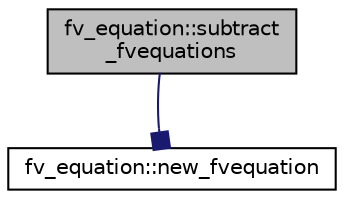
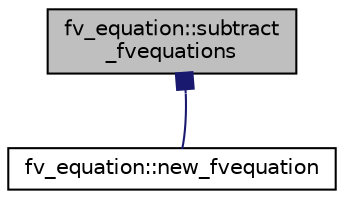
edge "fv_equation::subtract _fvequations" -> "fv_equation::new_fvequation": reversed
